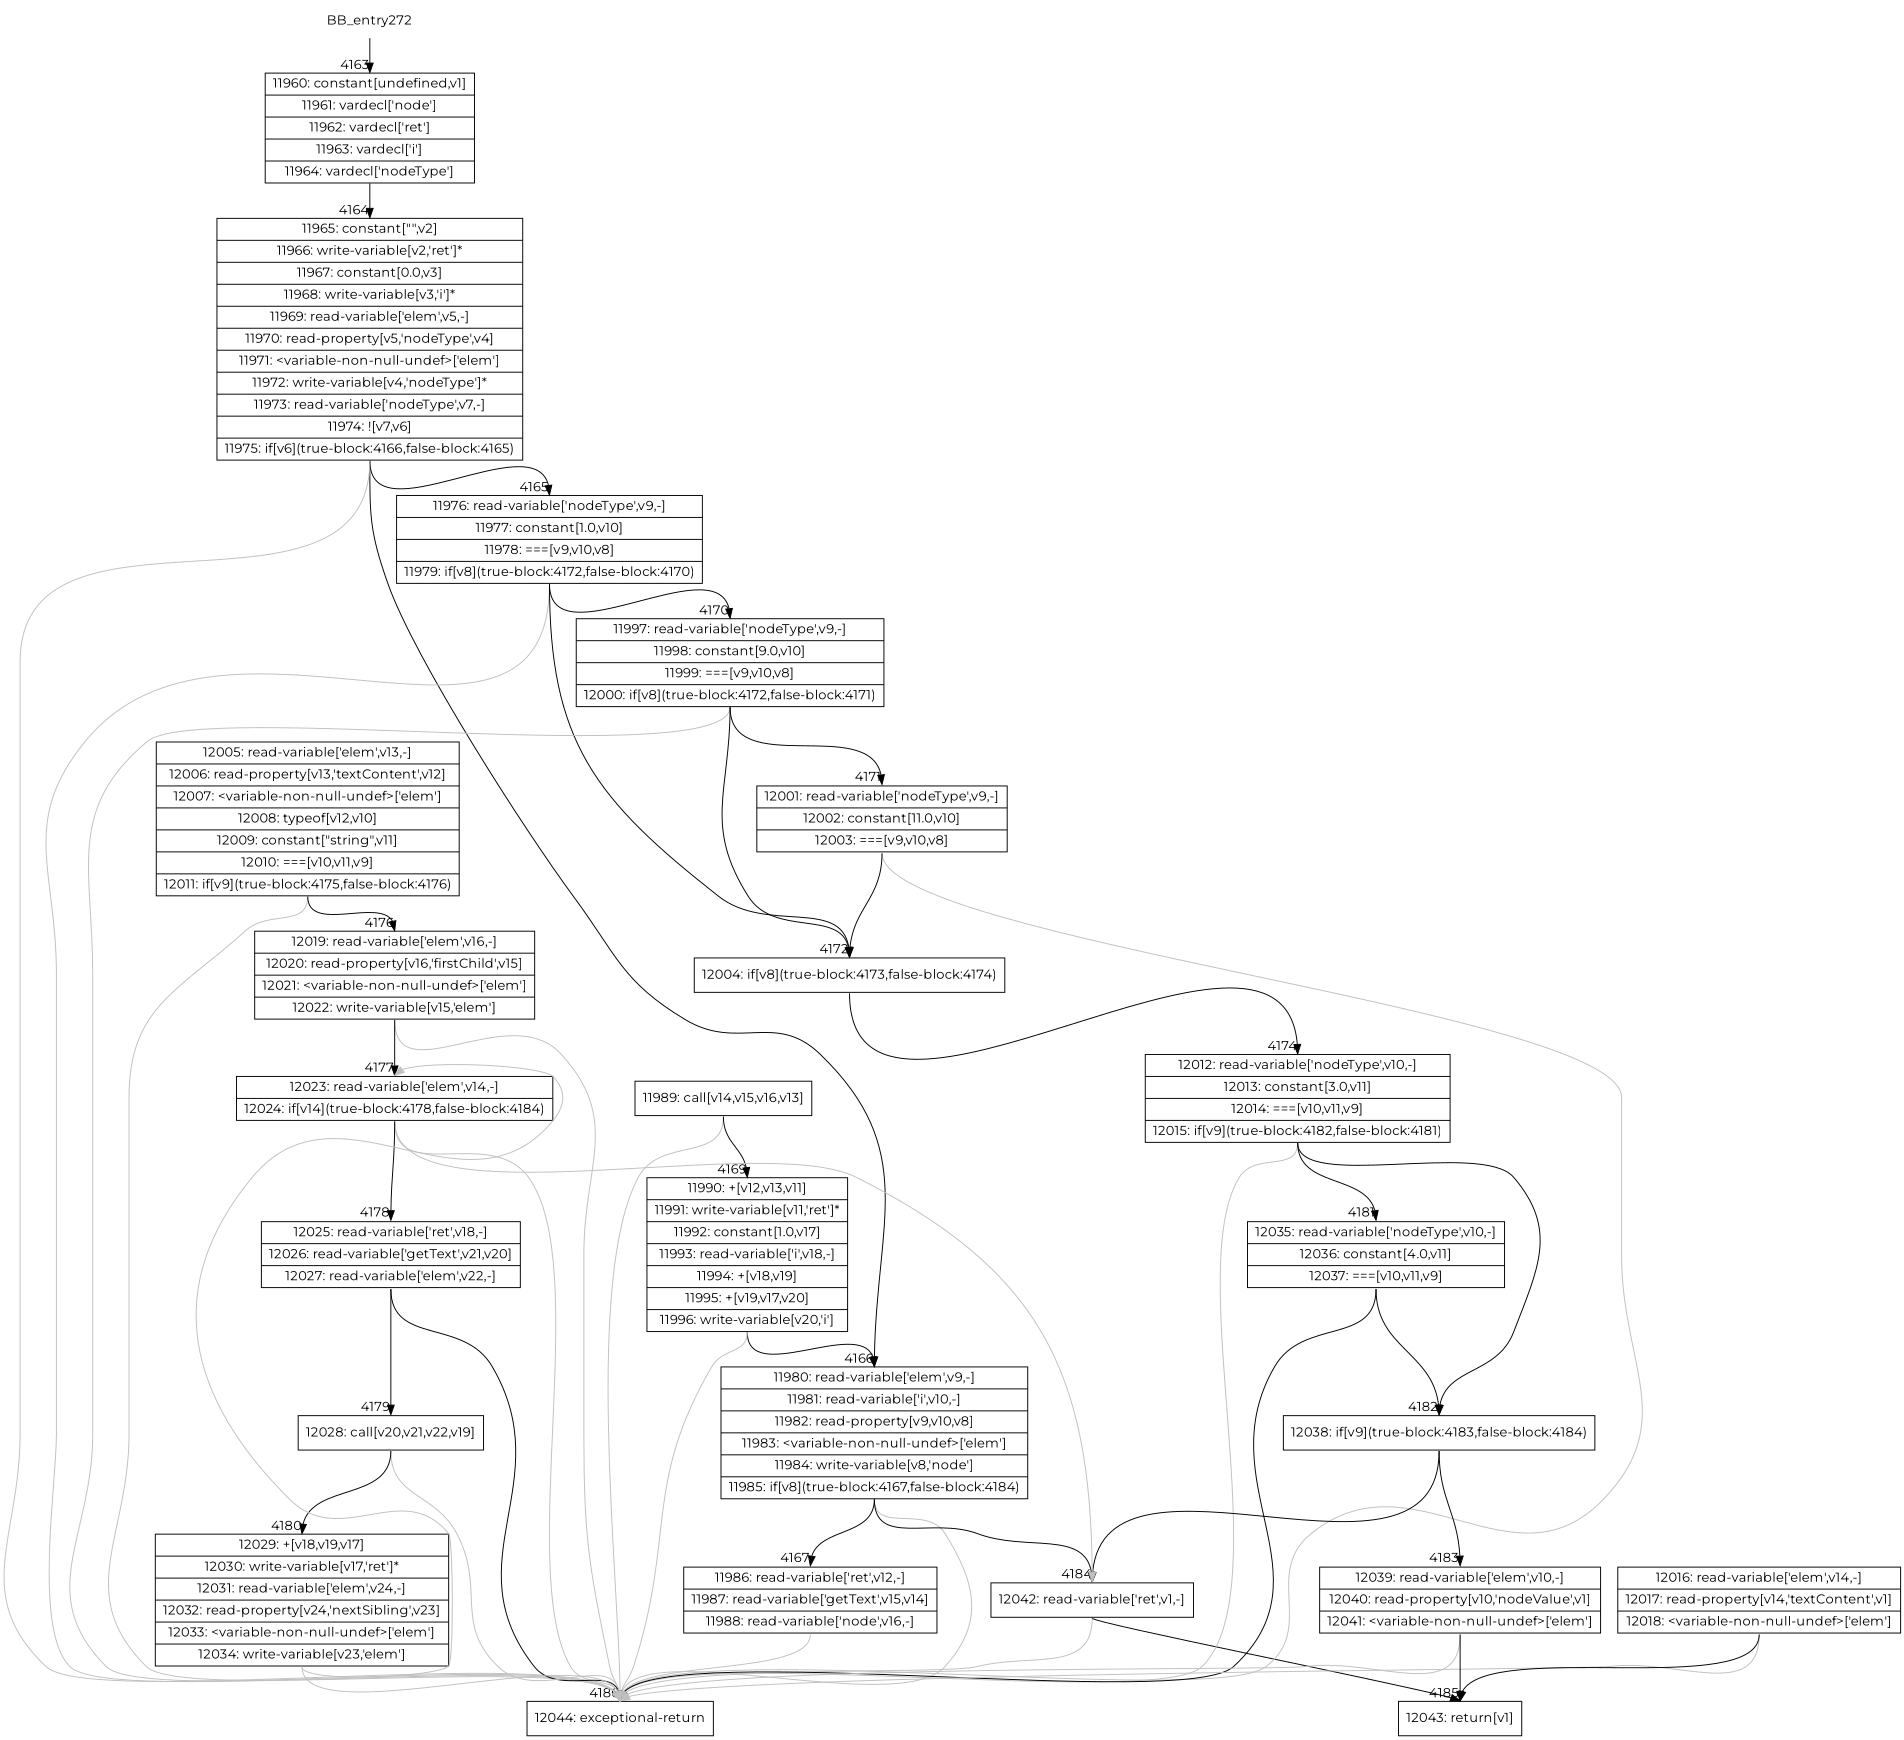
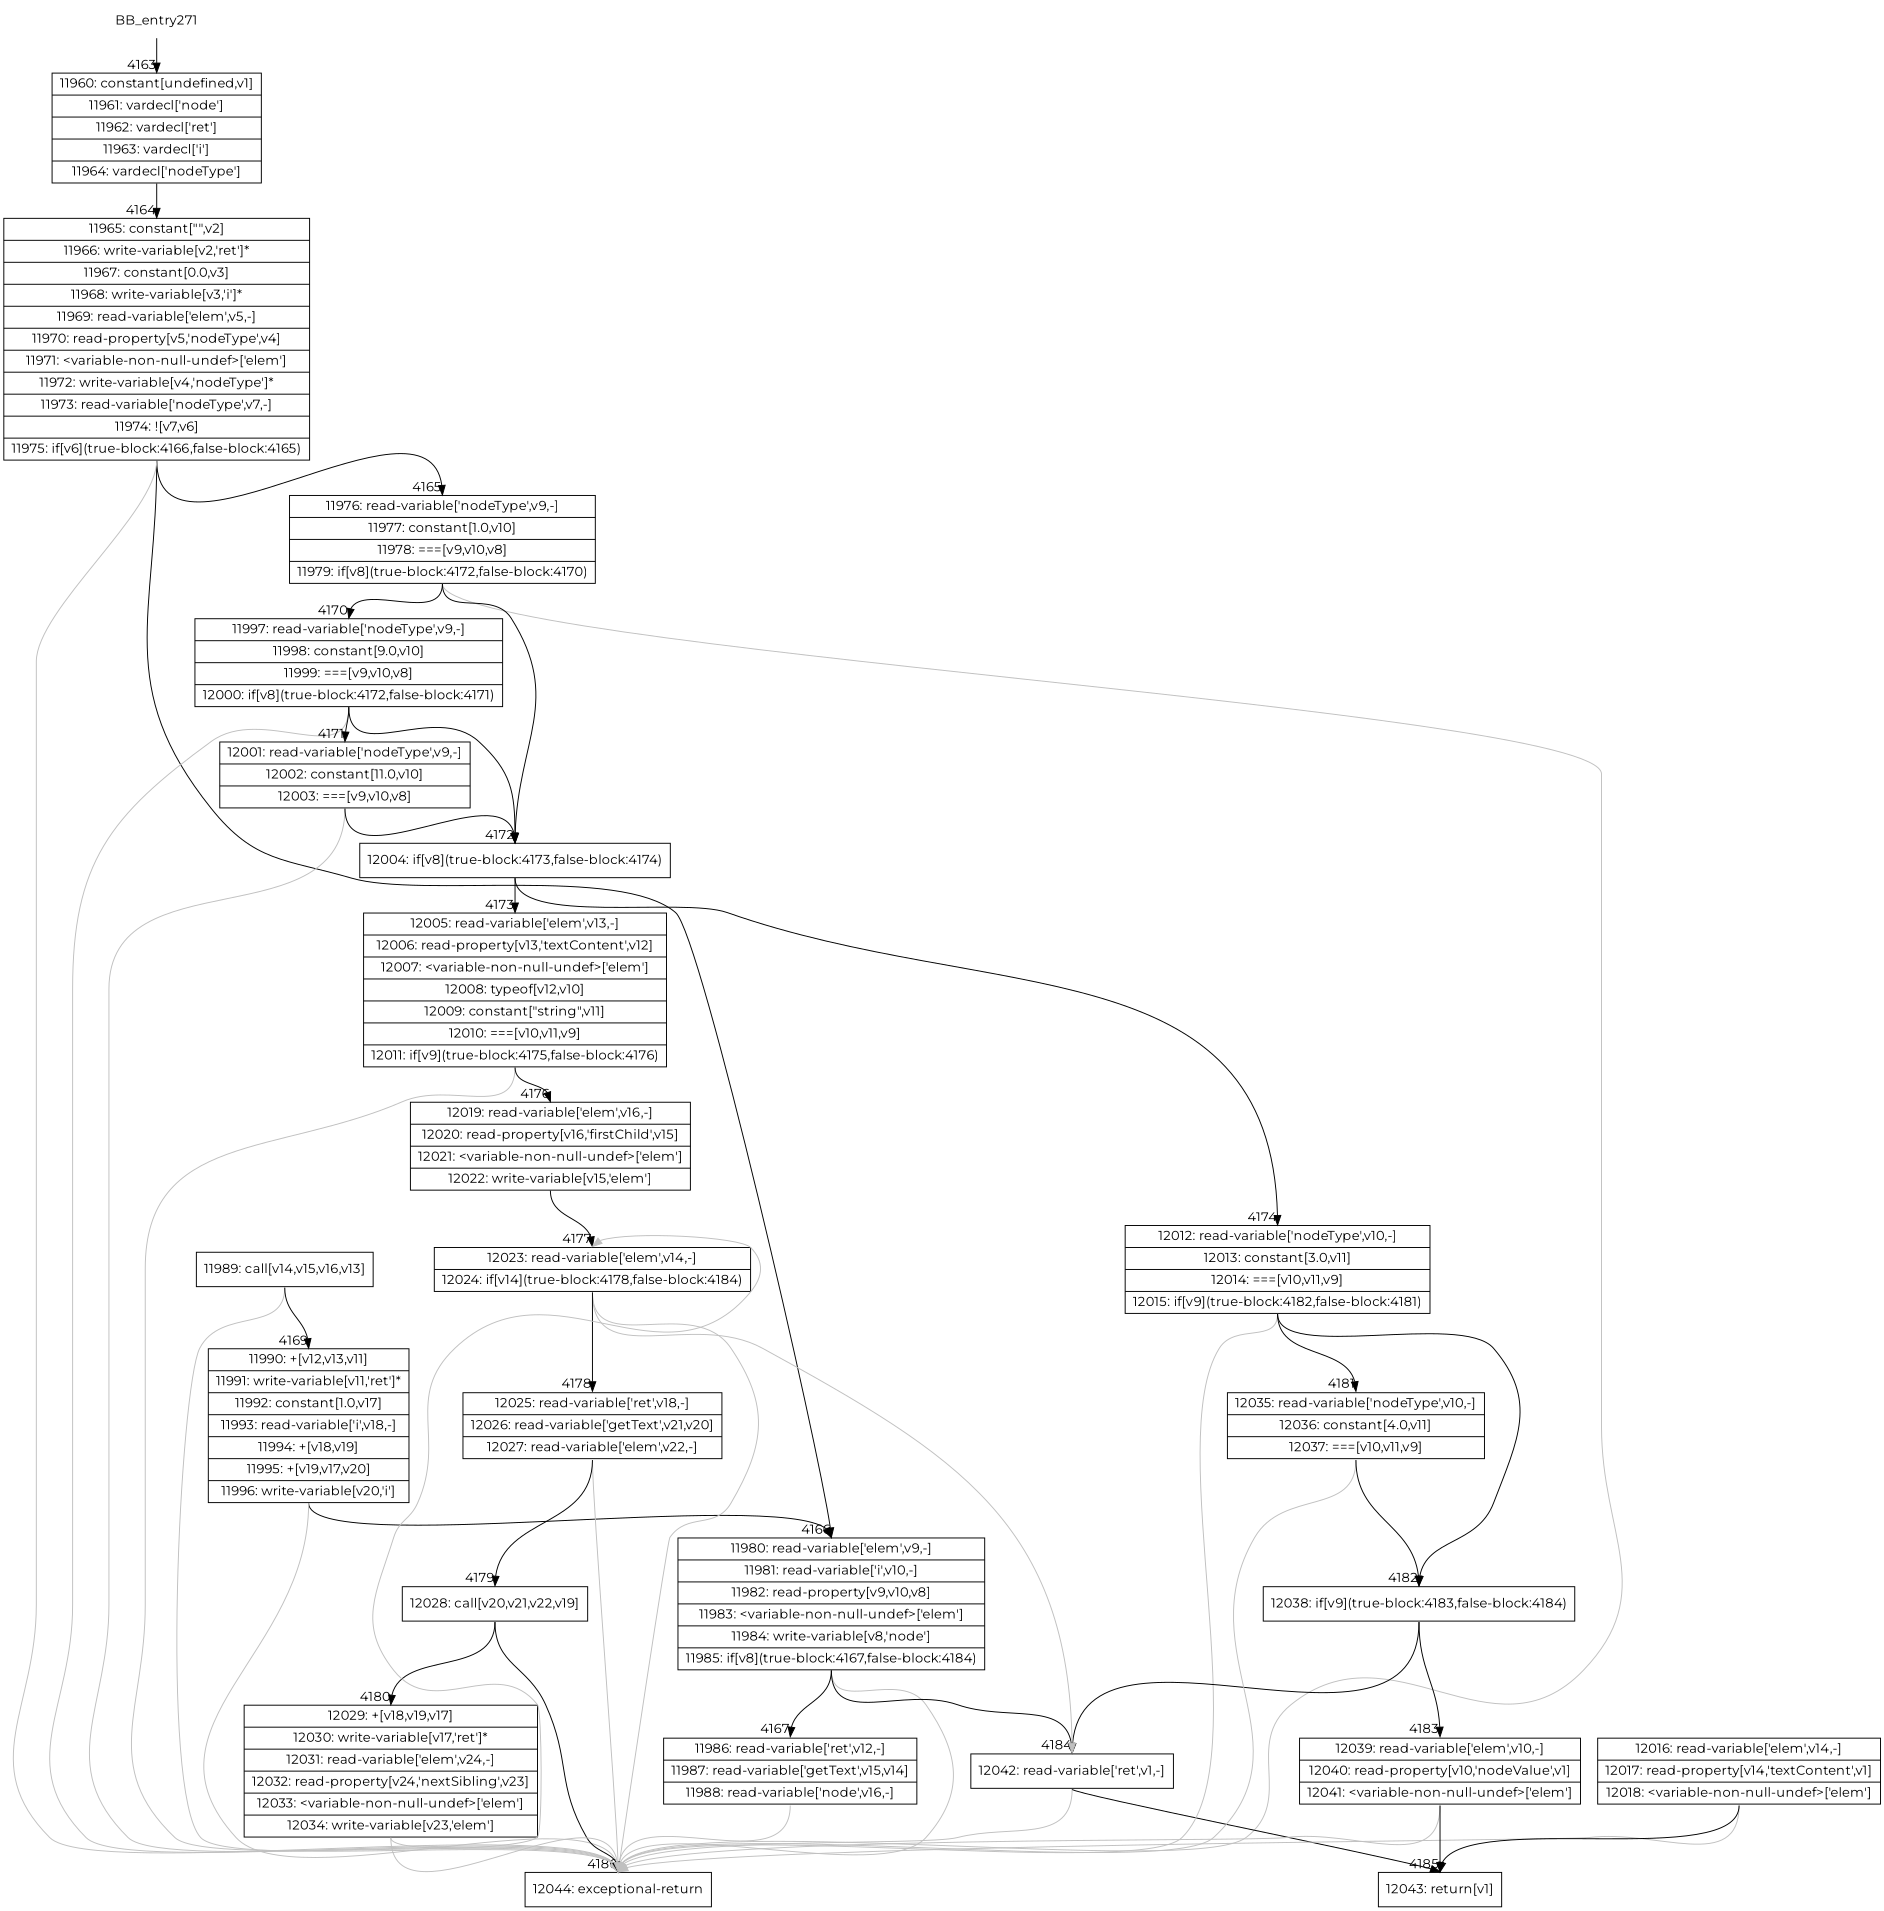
node "BB_entry272": label "BB_entry272" -> "BB_entry271"
edge "12004: if[v8](true-block:4173,false-block:4174)" -> "12005: read-variable['elem',v13,-]": added
edge "12019: read-variable['elem',v16,-]" -> "12044: exceptional-return": removed
edge "12025: read-variable['ret',v18,-]" -> "12044: exceptional-return": color black -> gray
edge "12028: call[v20,v21,v22,v19]" -> "12044: exceptional-return": color gray -> black
edge "12035: read-variable['nodeType',v10,-]" -> "12044: exceptional-return": color black -> gray
